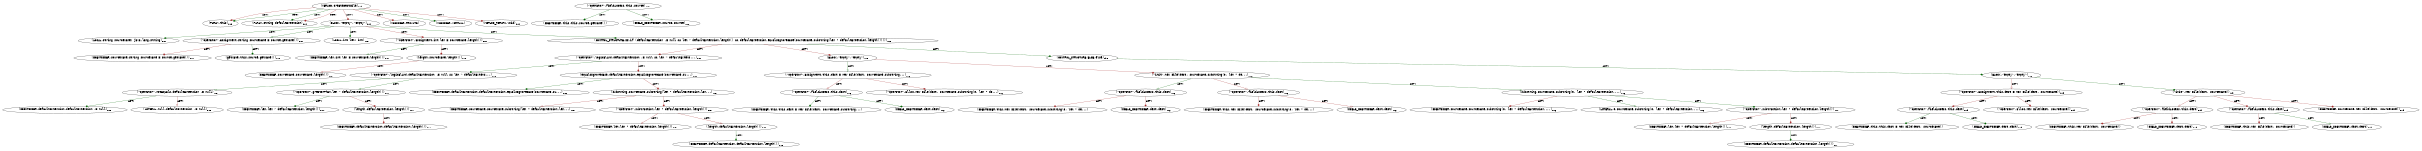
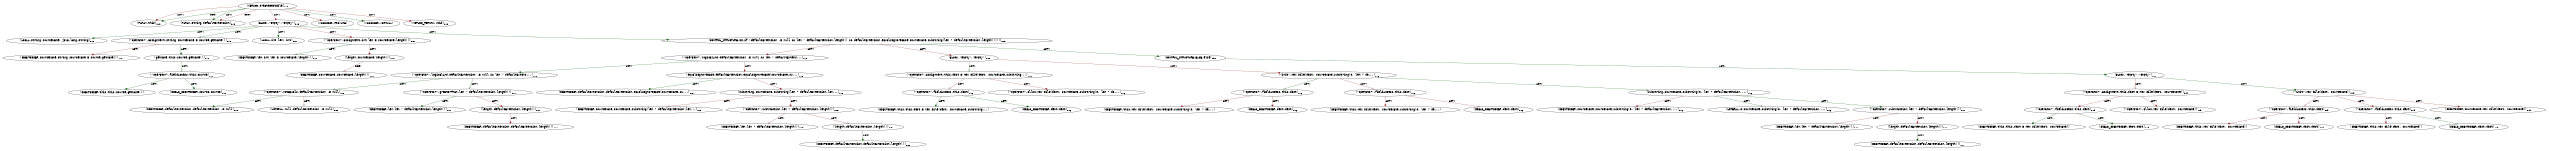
edge "(getName,this.source.getName())" -> "(<operator>.fieldAccess,this.source)": added, label "AST:"
edge "(length,sourceName.length())" -> "(IDENTIFIER,sourceName,sourceName.length())": label "AST: " -> "DDG: "
